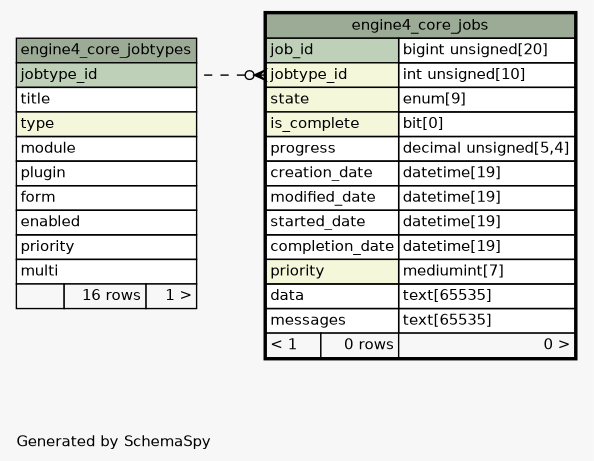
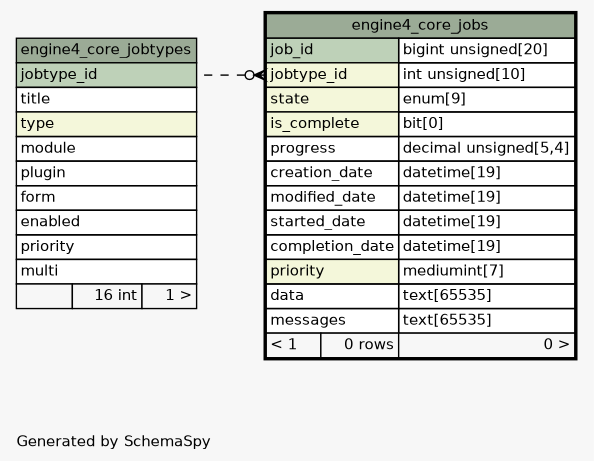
node "engine4_core_jobtypes": text "16 rows" -> "16 int"
